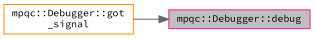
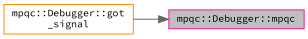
node "mpqc::Debugger::debug": label "mpqc::Debugger::debug" -> "mpqc::Debugger::mpqc"
